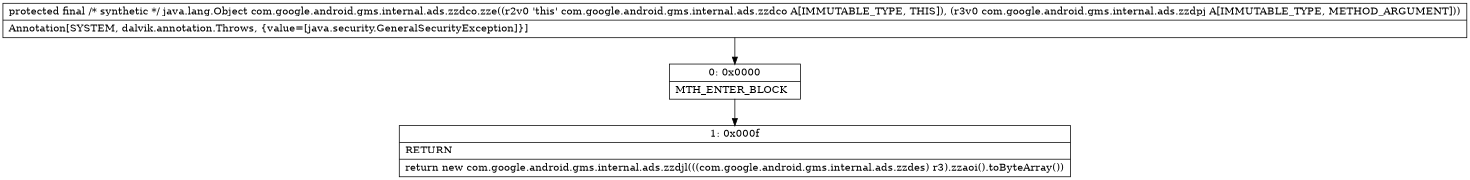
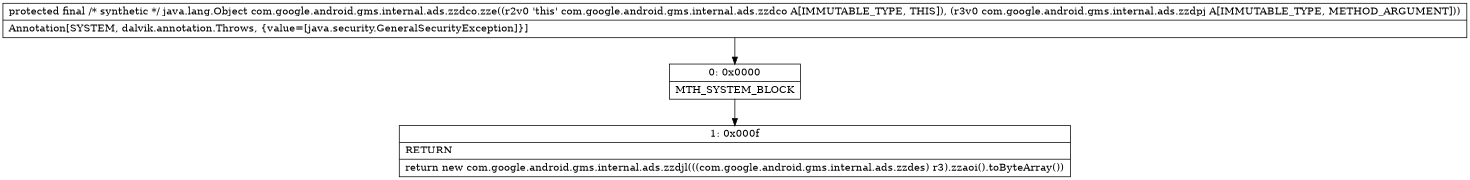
node "0: 0x0000": text "MTH_ENTER_BLOCK" -> "MTH_SYSTEM_BLOCK"
